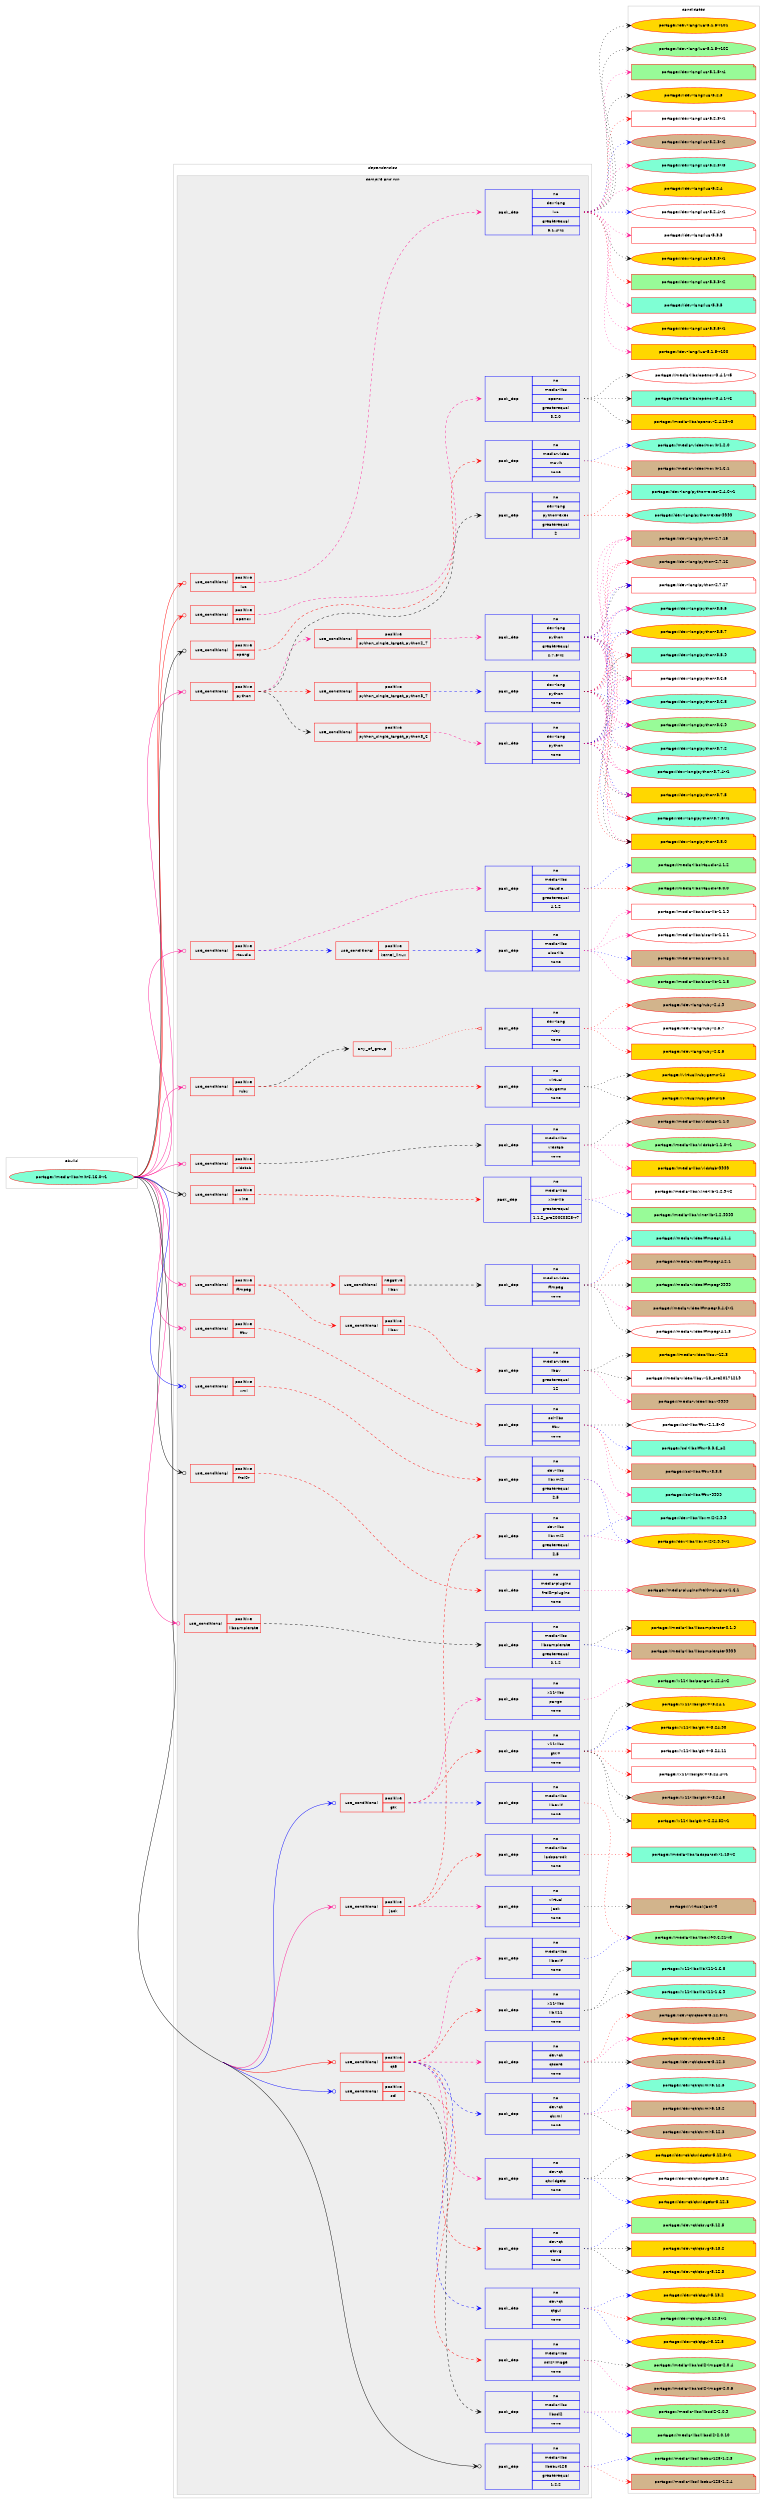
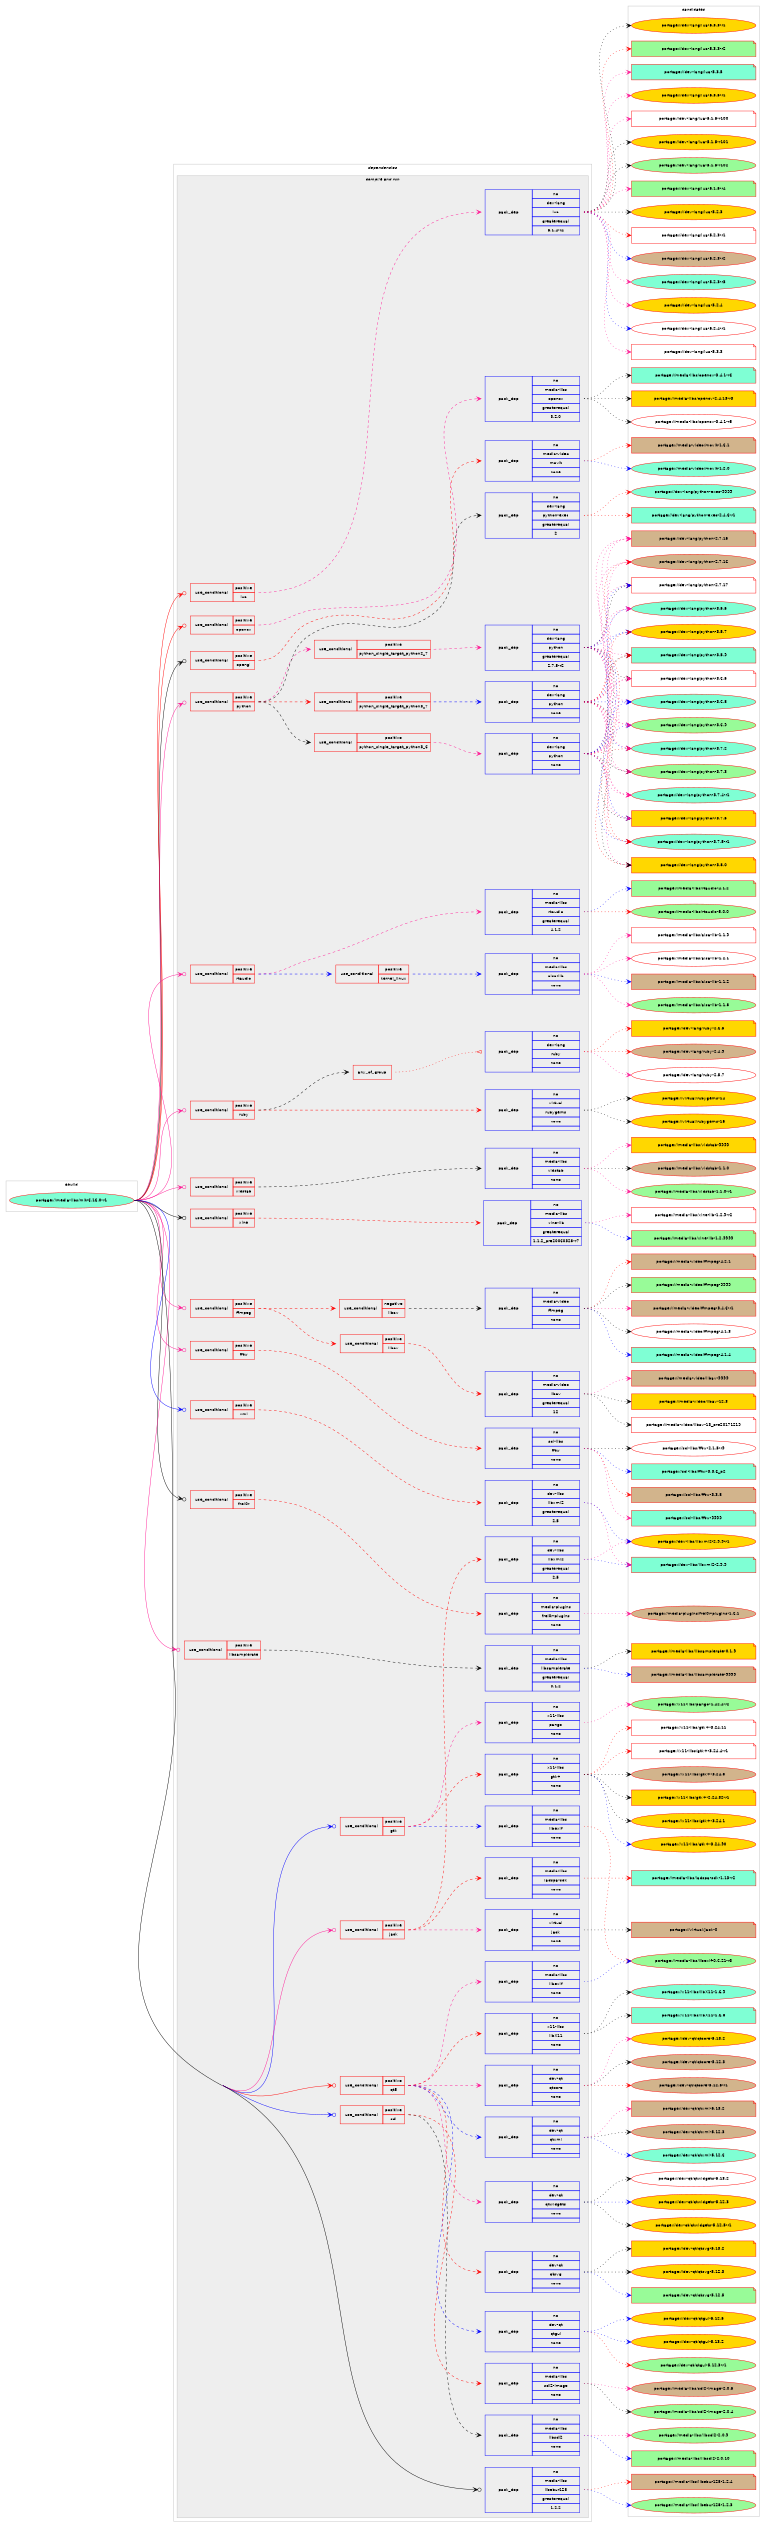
node "portage://dev-lang/lua-5.1.5-r100": fillcolor gold -> white
node "portage://dev-lang/python-3.7.3": added
node "portage://dev-qt/qtxml-5.12.5": label "portage://dev-qt/qtxml-5.12.5" -> "portage://dev-qt/qtxml-5.12.6"
